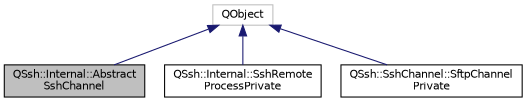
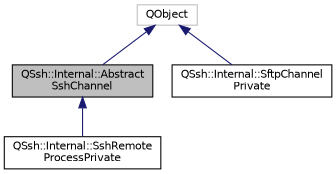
edge "QSsh::Internal::SshRemote ProcessPrivate" -> "QObject": now "QSsh::Internal::SshRemote ProcessPrivate" -> "QSsh::Internal::Abstract SshChannel"
node "QSsh::SshChannel::SftpChannel Private": label "QSsh::SshChannel::SftpChannel Private" -> "QSsh::Internal::SftpChannel Private"
